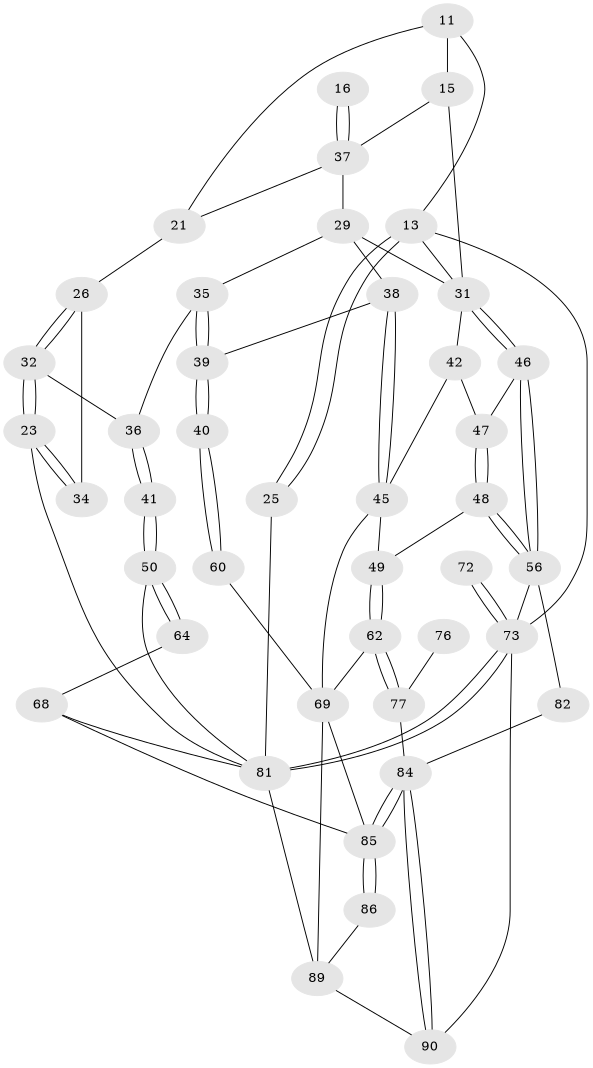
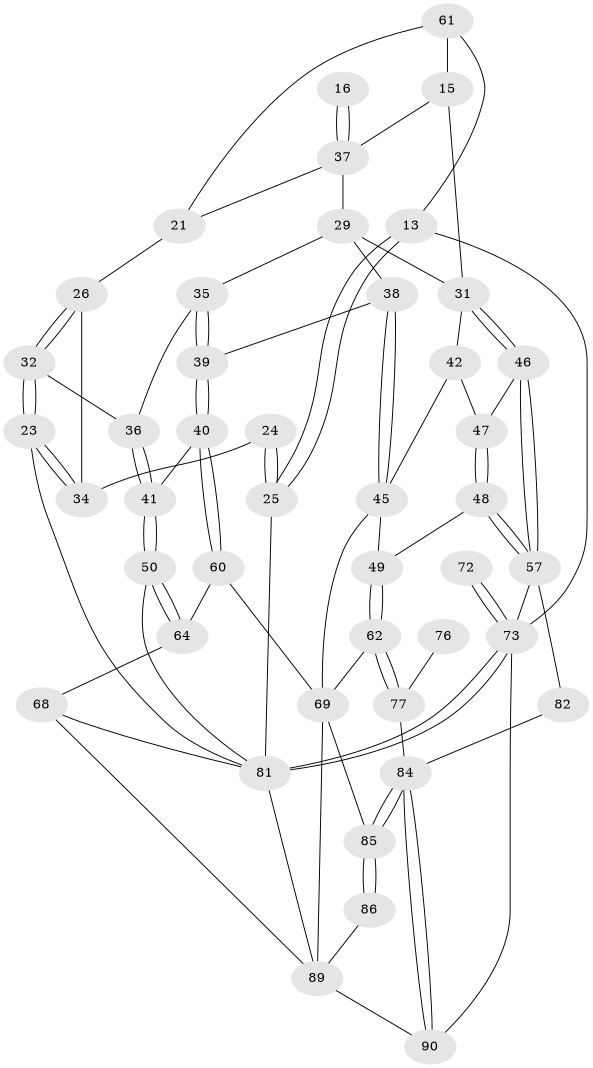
node "11": label "11" -> "61"
edge "13" -- "31": removed
node "24": added
edge "40" -- "41": added
node "56": label "56" -> "57"
edge "60" -- "64": added
edge "68" -- "85": now "68" -- "89"
